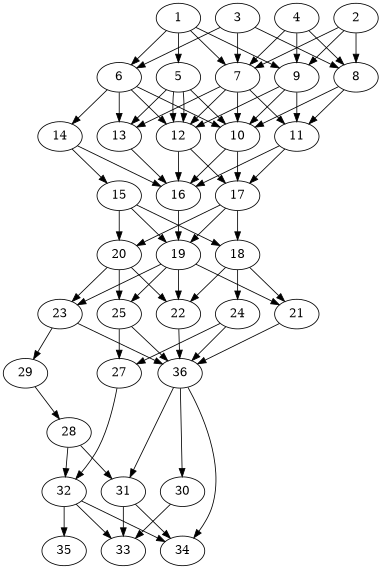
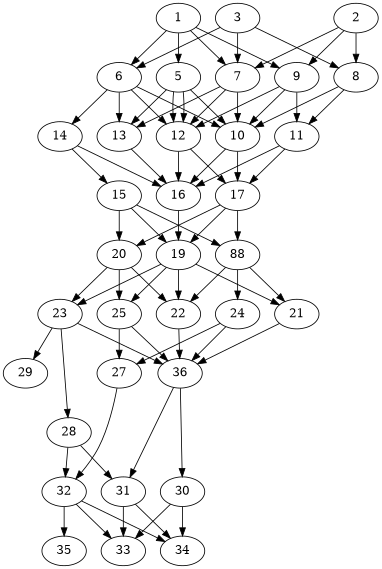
node "4": removed
edge "7" -> "11": removed
node "18": label "18" -> "88"
edge "29" -> "28": now "23" -> "28"
edge "36" -> "34": now "30" -> "34"
